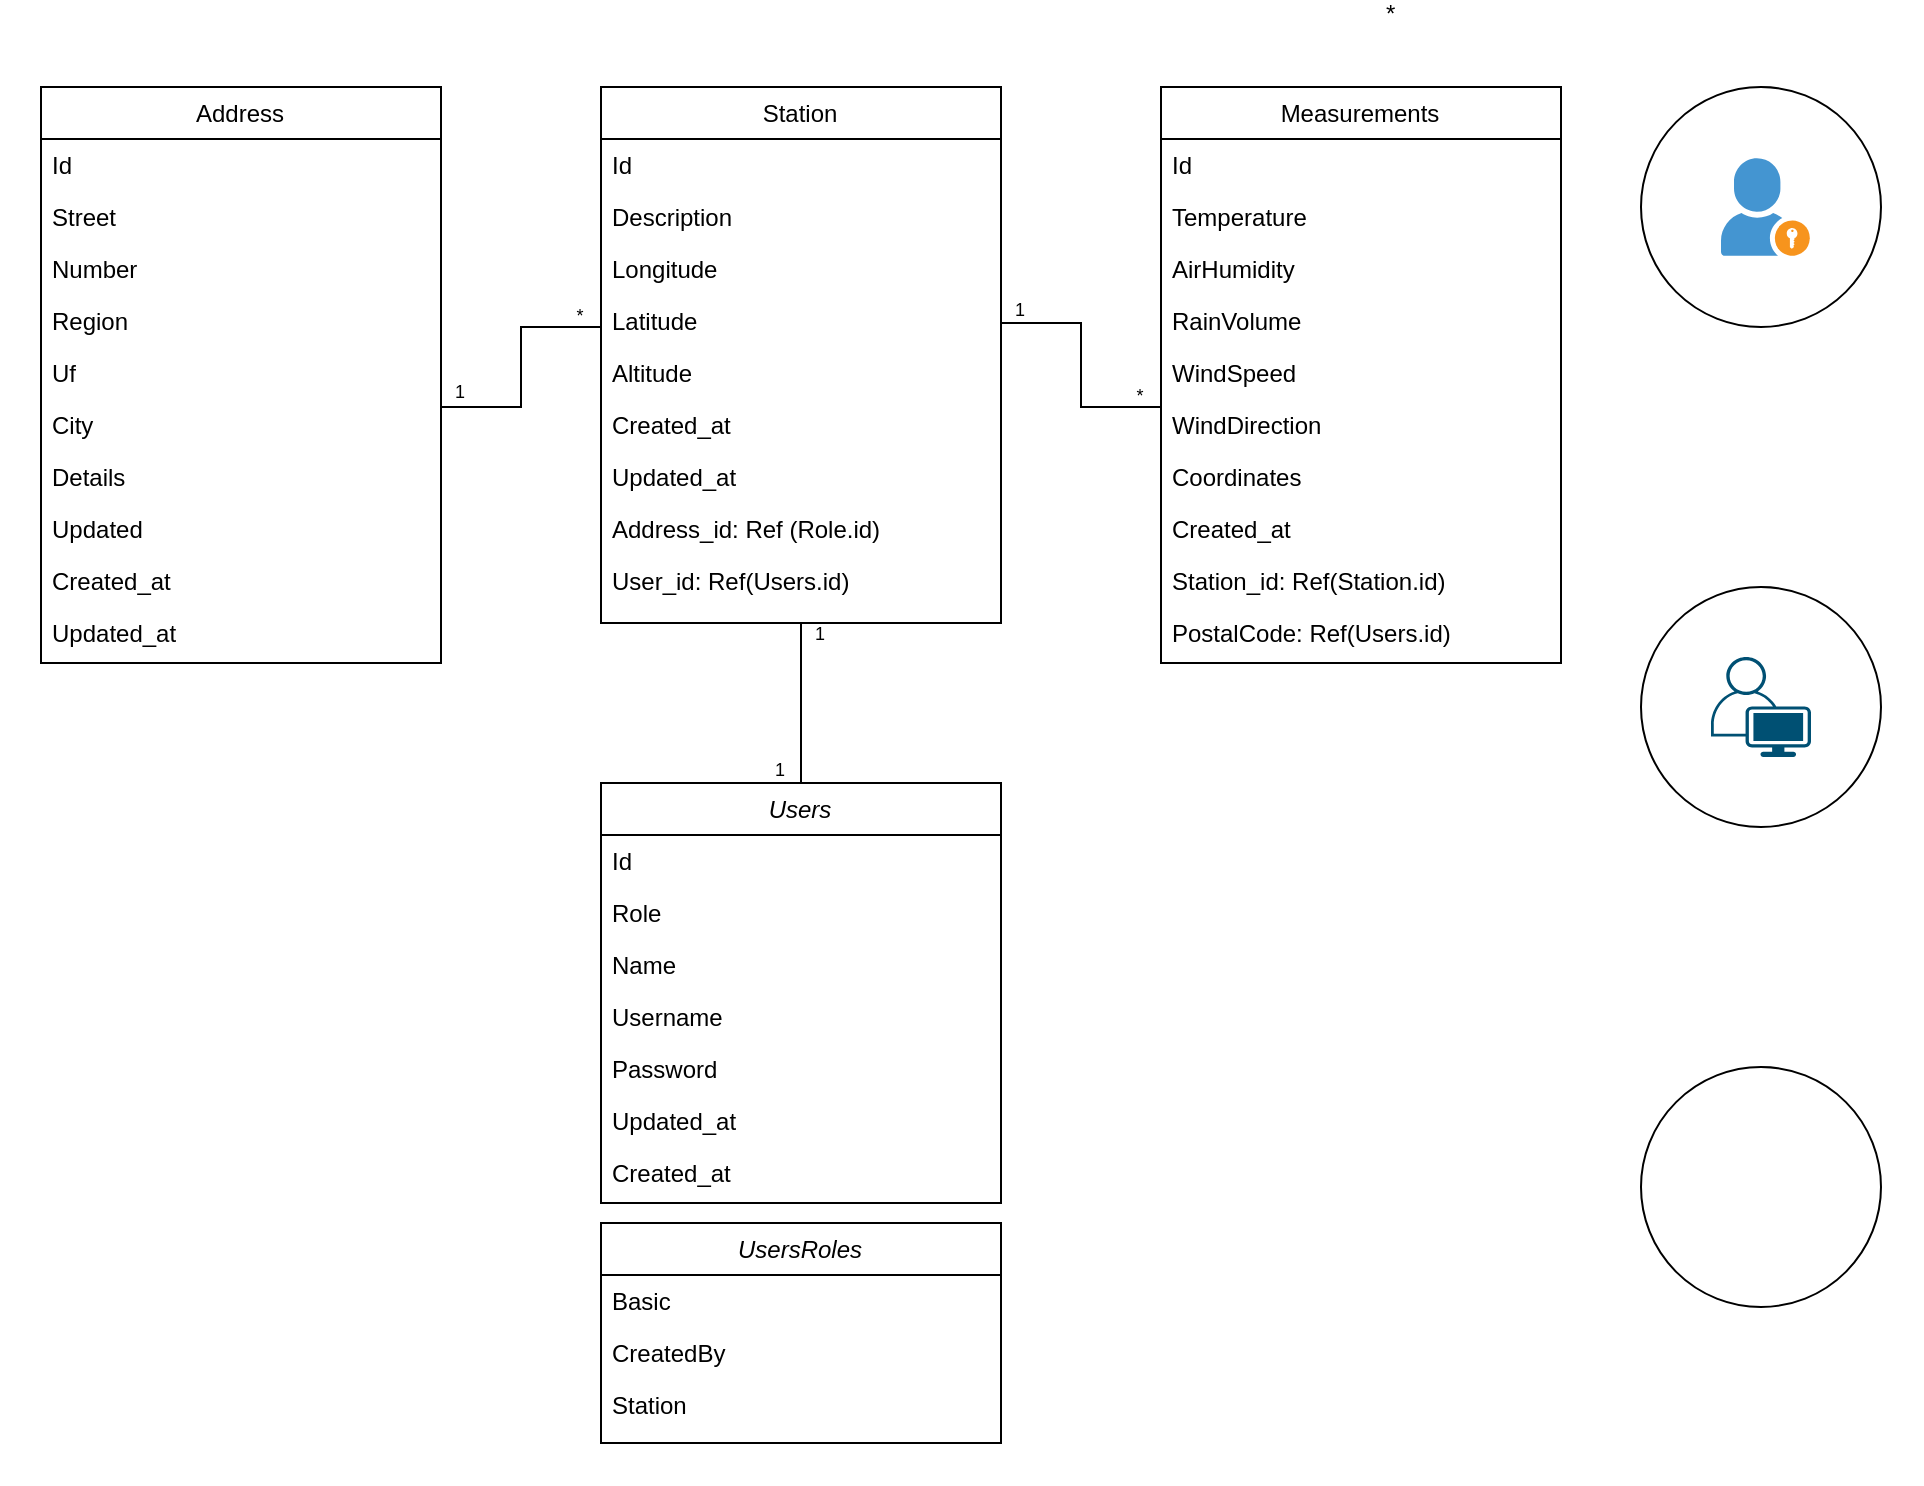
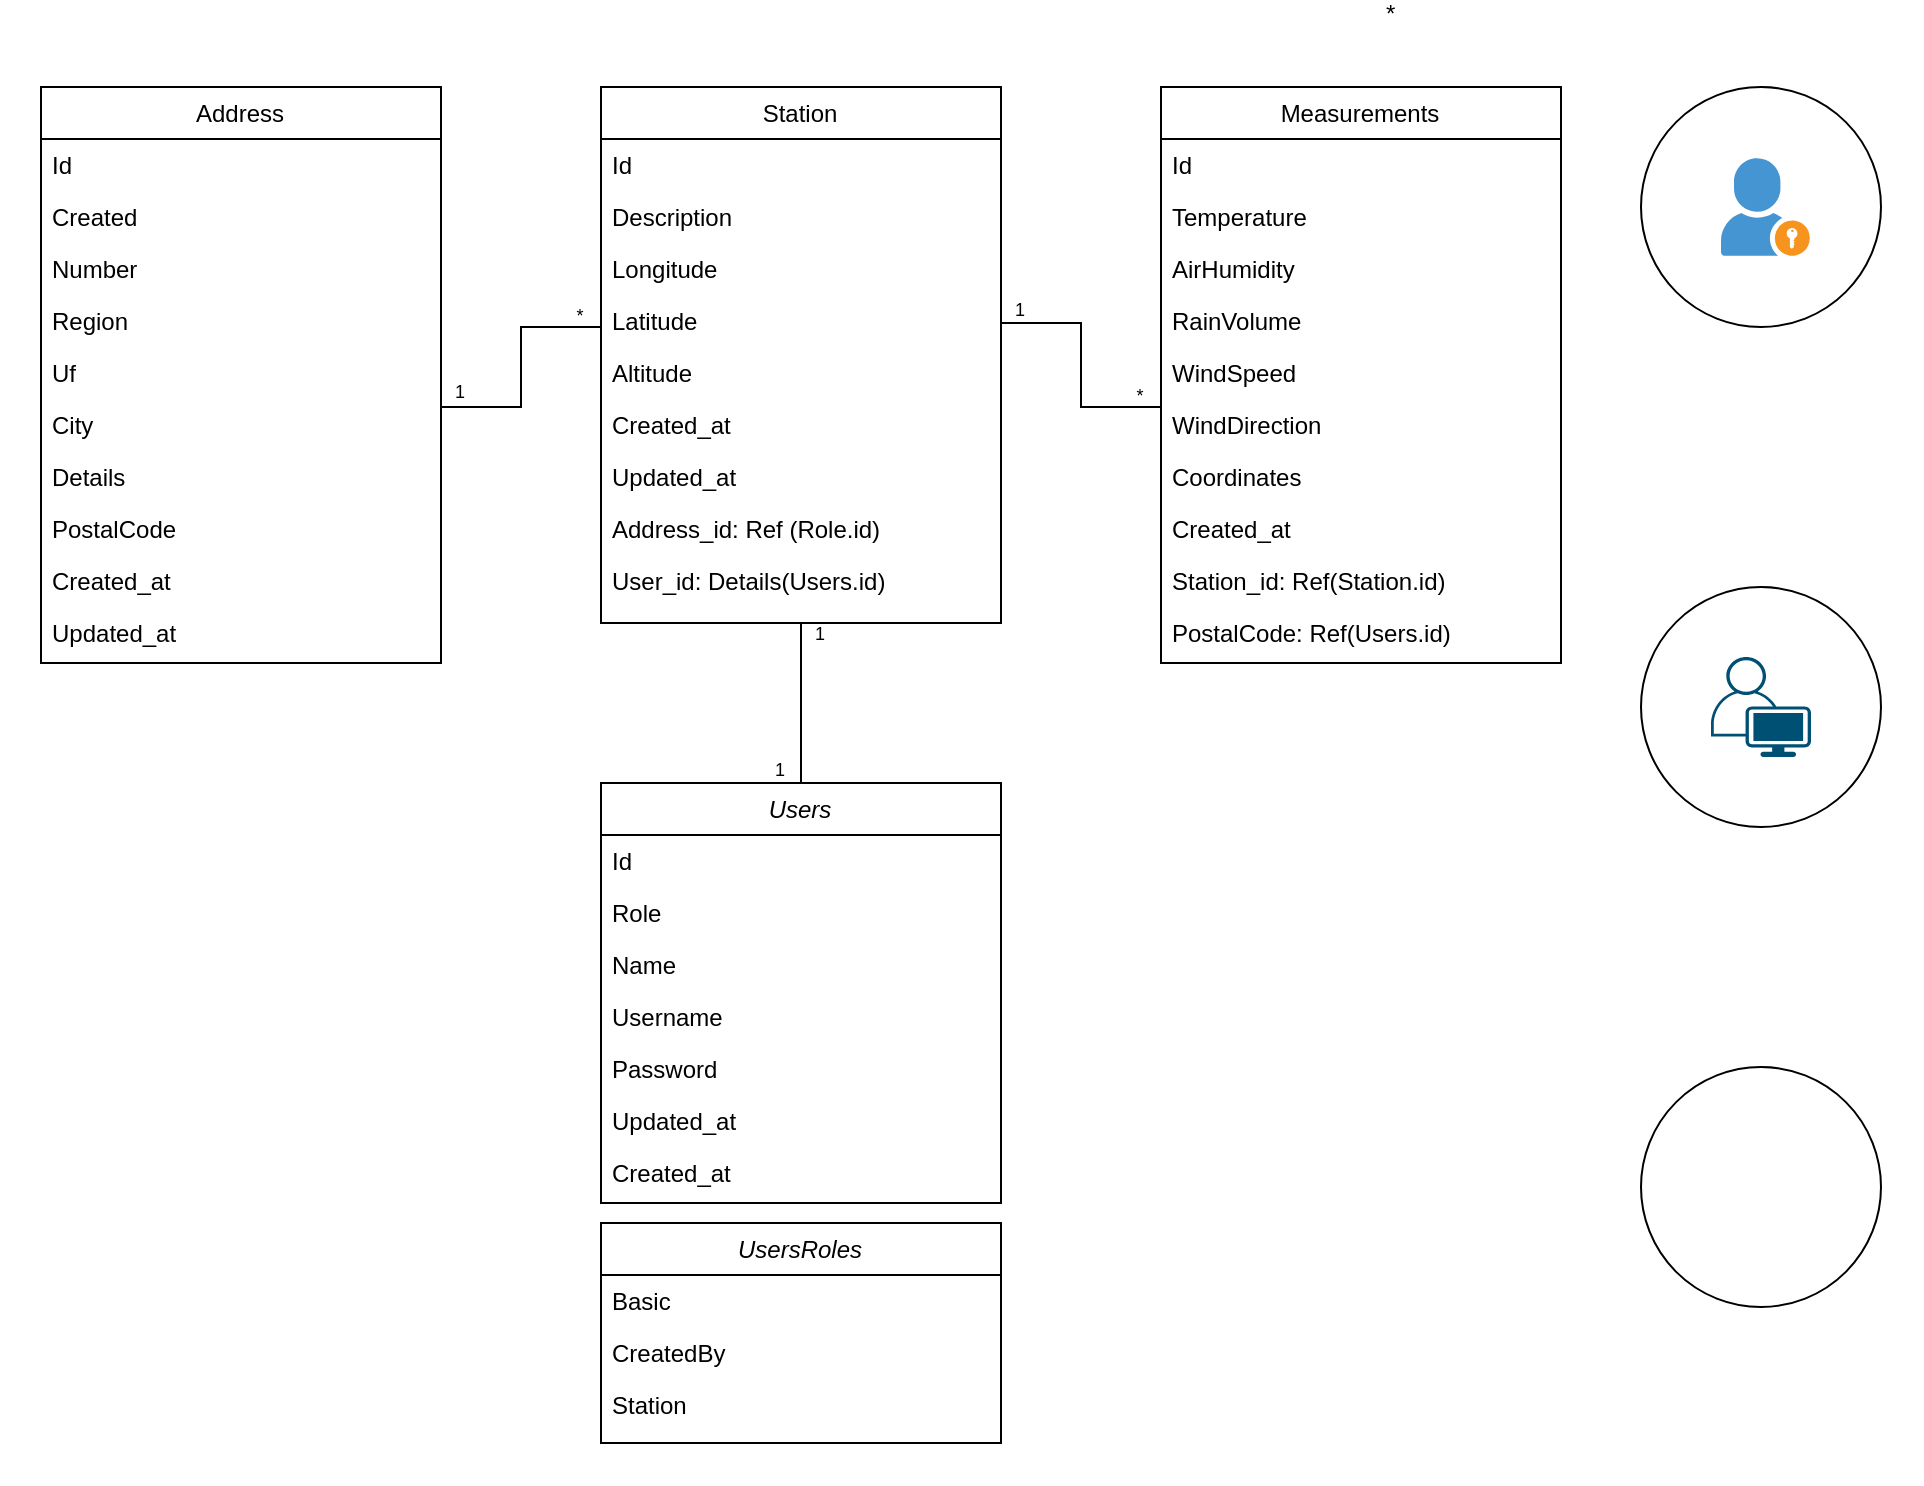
node "Street": label "Street" -> "Created"
node "Updated": label "Updated" -> "PostalCode"
node "User_id: Ref(Users.id)": label "User_id: Ref(Users.id)" -> "User_id: Details(Users.id)"
